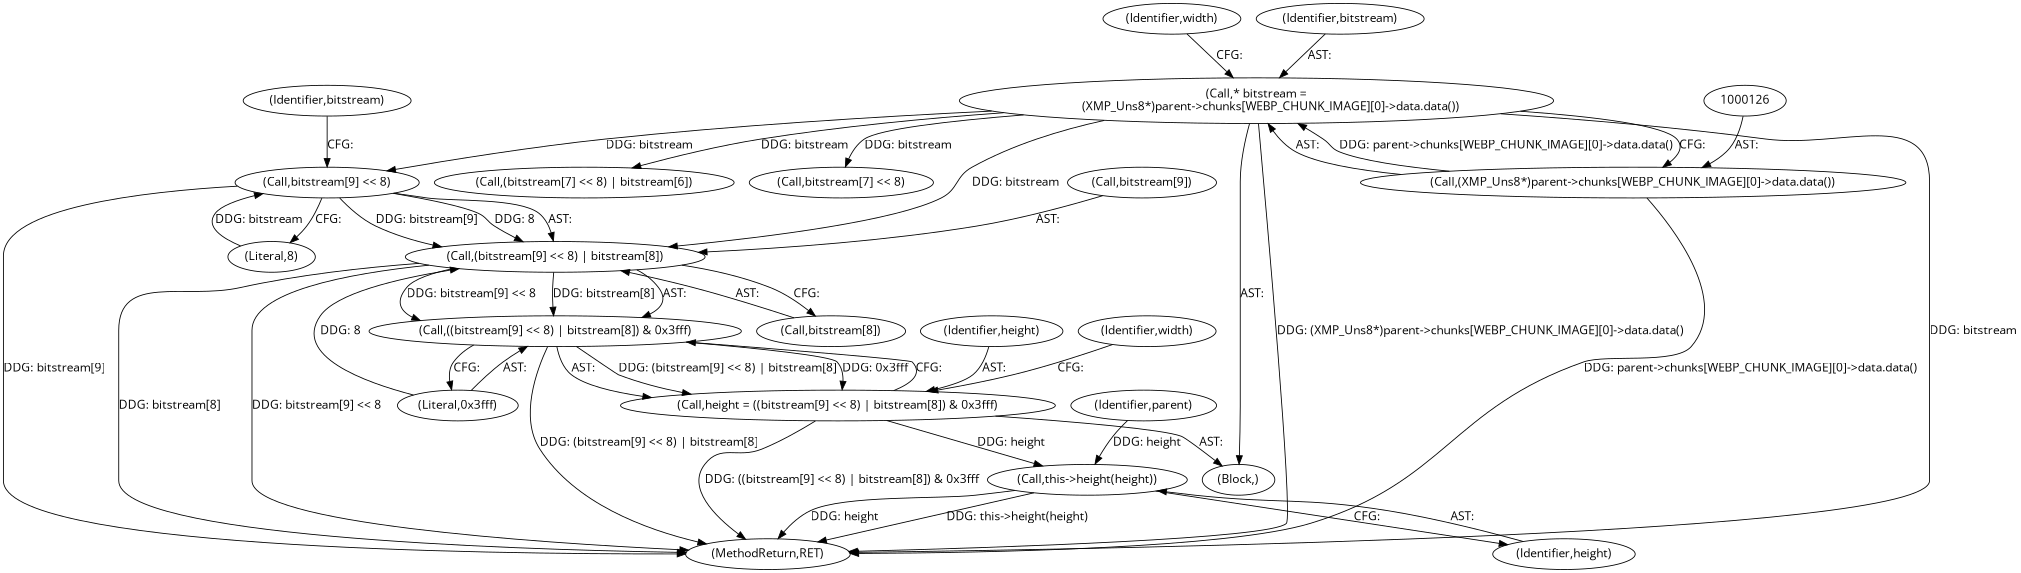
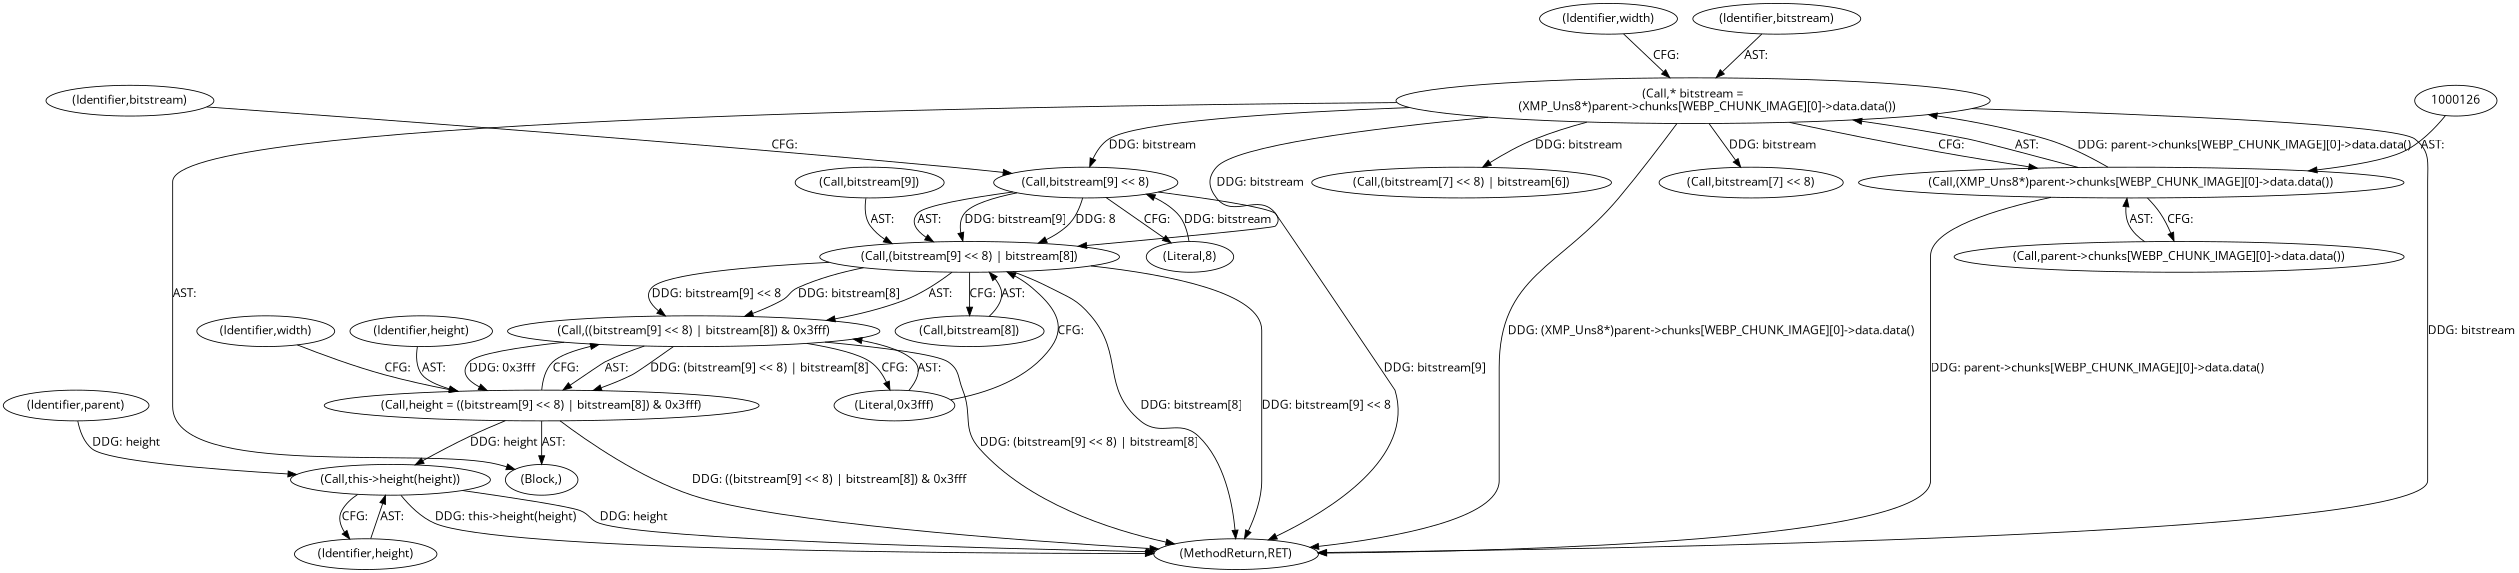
node "(Call,parent->chunks[WEBP_CHUNK_IMAGE][0]->data.data())": added
edge "(Literal,0x3fff)" -> "(Call,(bitstream[9] << 8) | bitstream[8])": label "DDG: 8" -> "CFG: "
